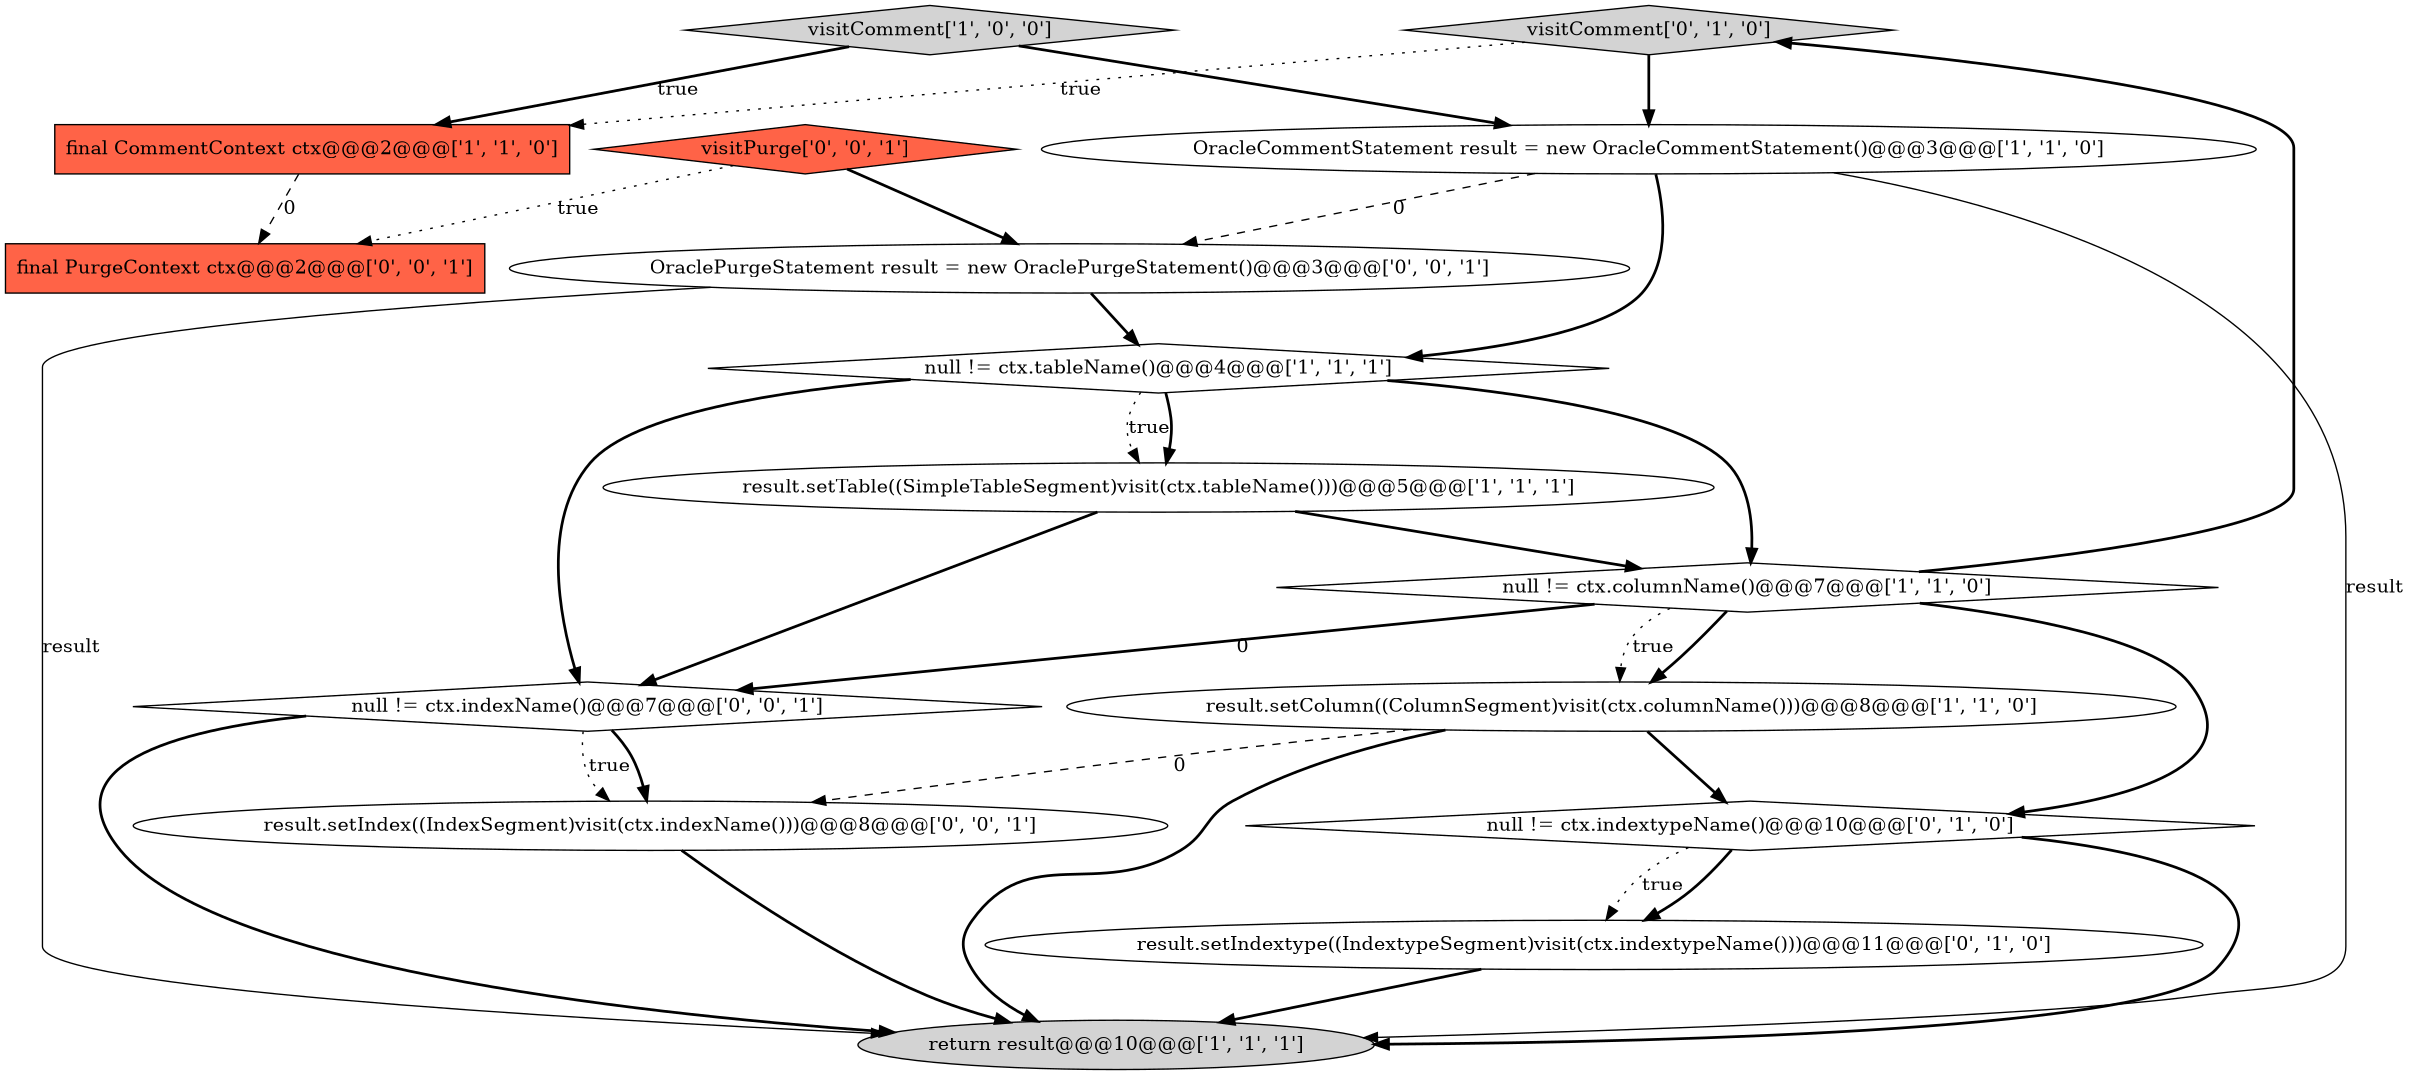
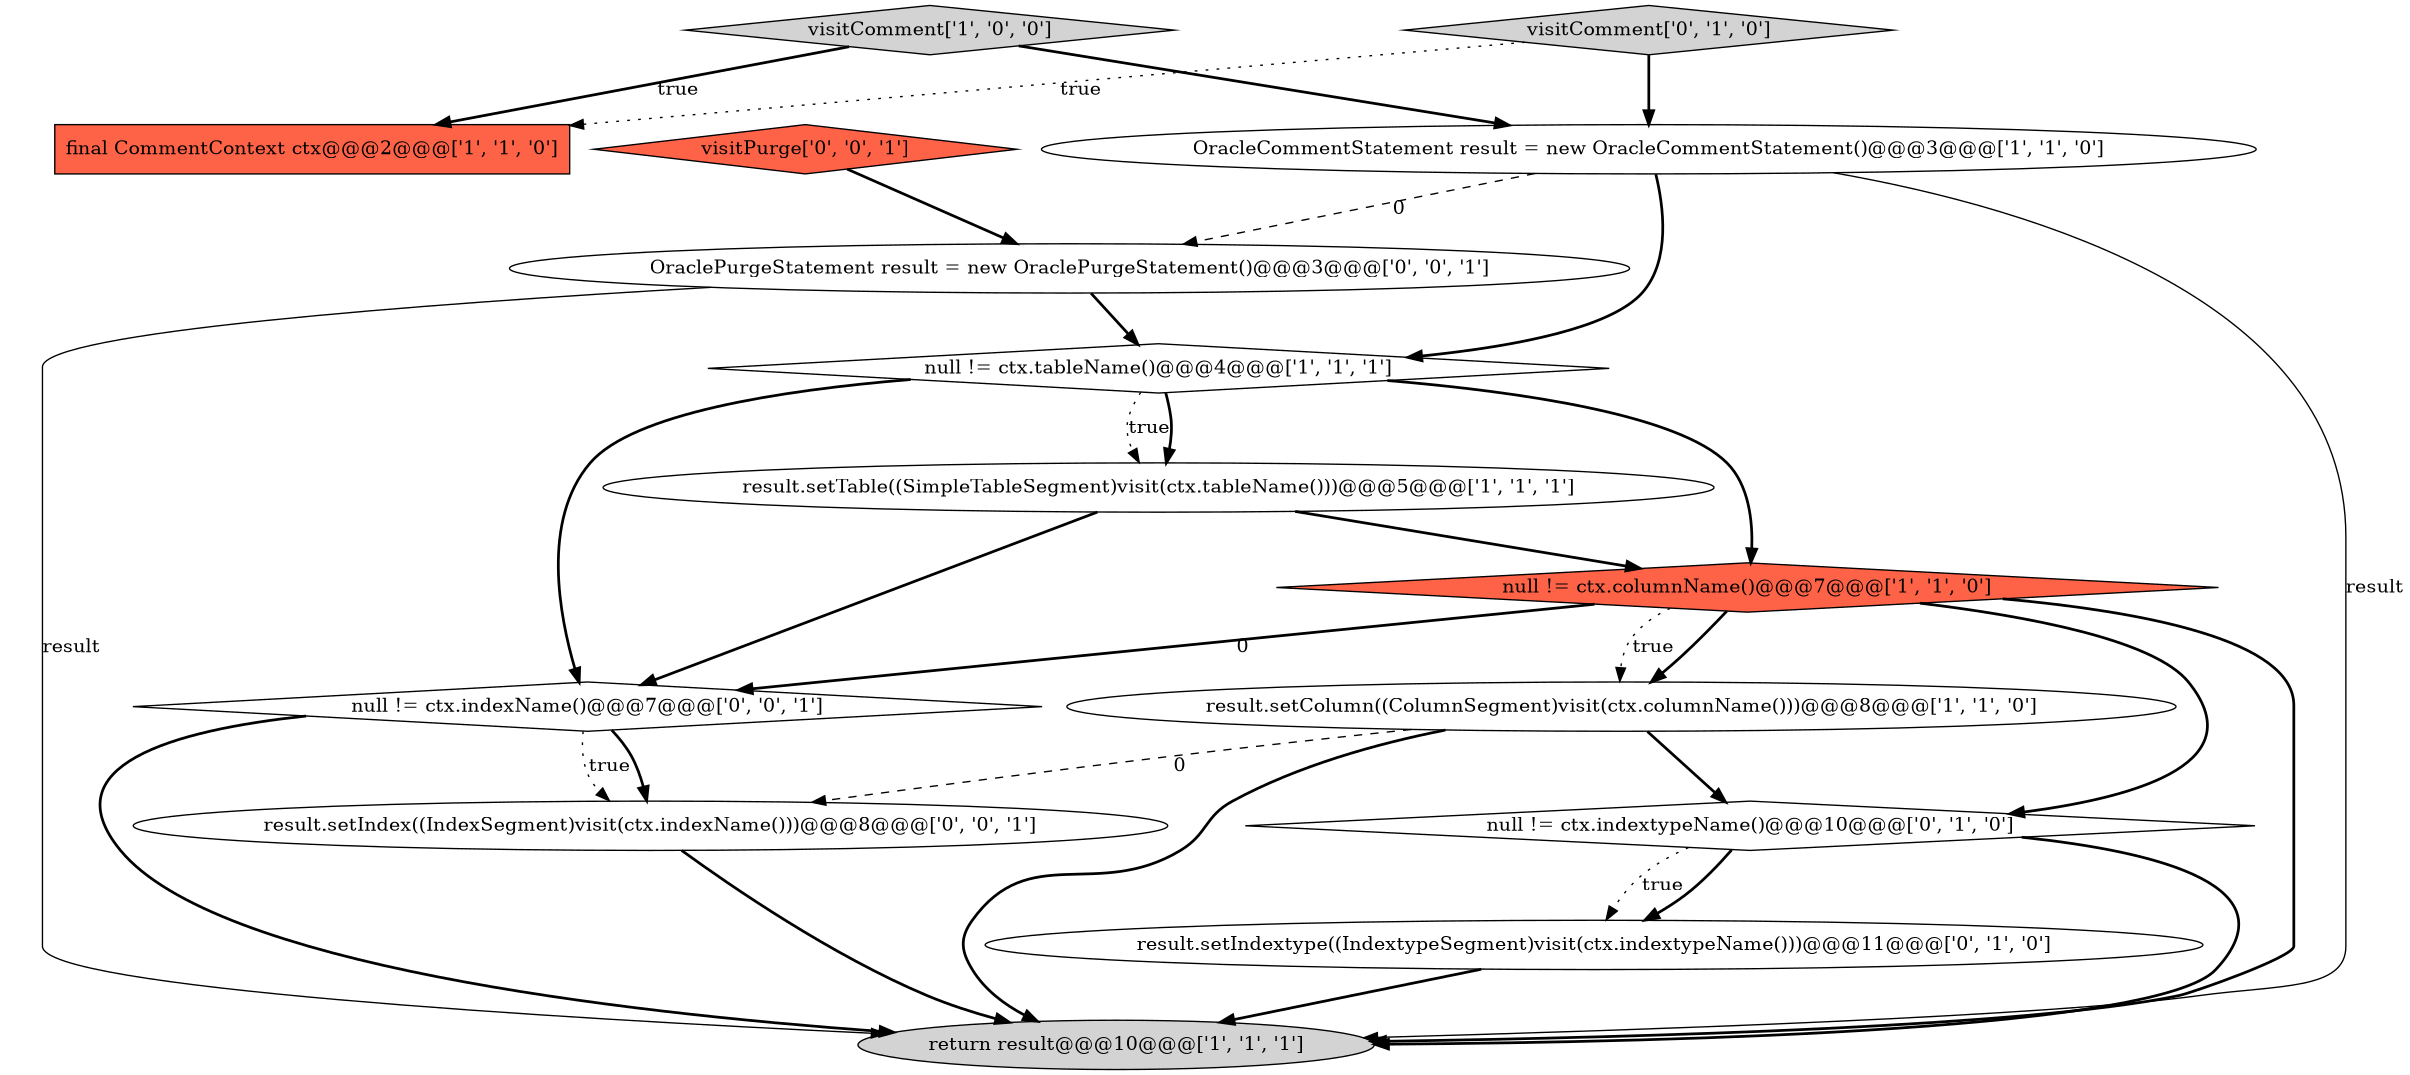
edge "null != ctx.columnName()@@@7@@@['1', '1', '0']" -> "visitComment['0', '1', '0']": now "null != ctx.columnName()@@@7@@@['1', '1', '0']" -> "return result@@@10@@@['1', '1', '1']"
node "final PurgeContext ctx@@@2@@@['0', '0', '1']": removed
node "null != ctx.columnName()@@@7@@@['1', '1', '0']": fillcolor white -> tomato
